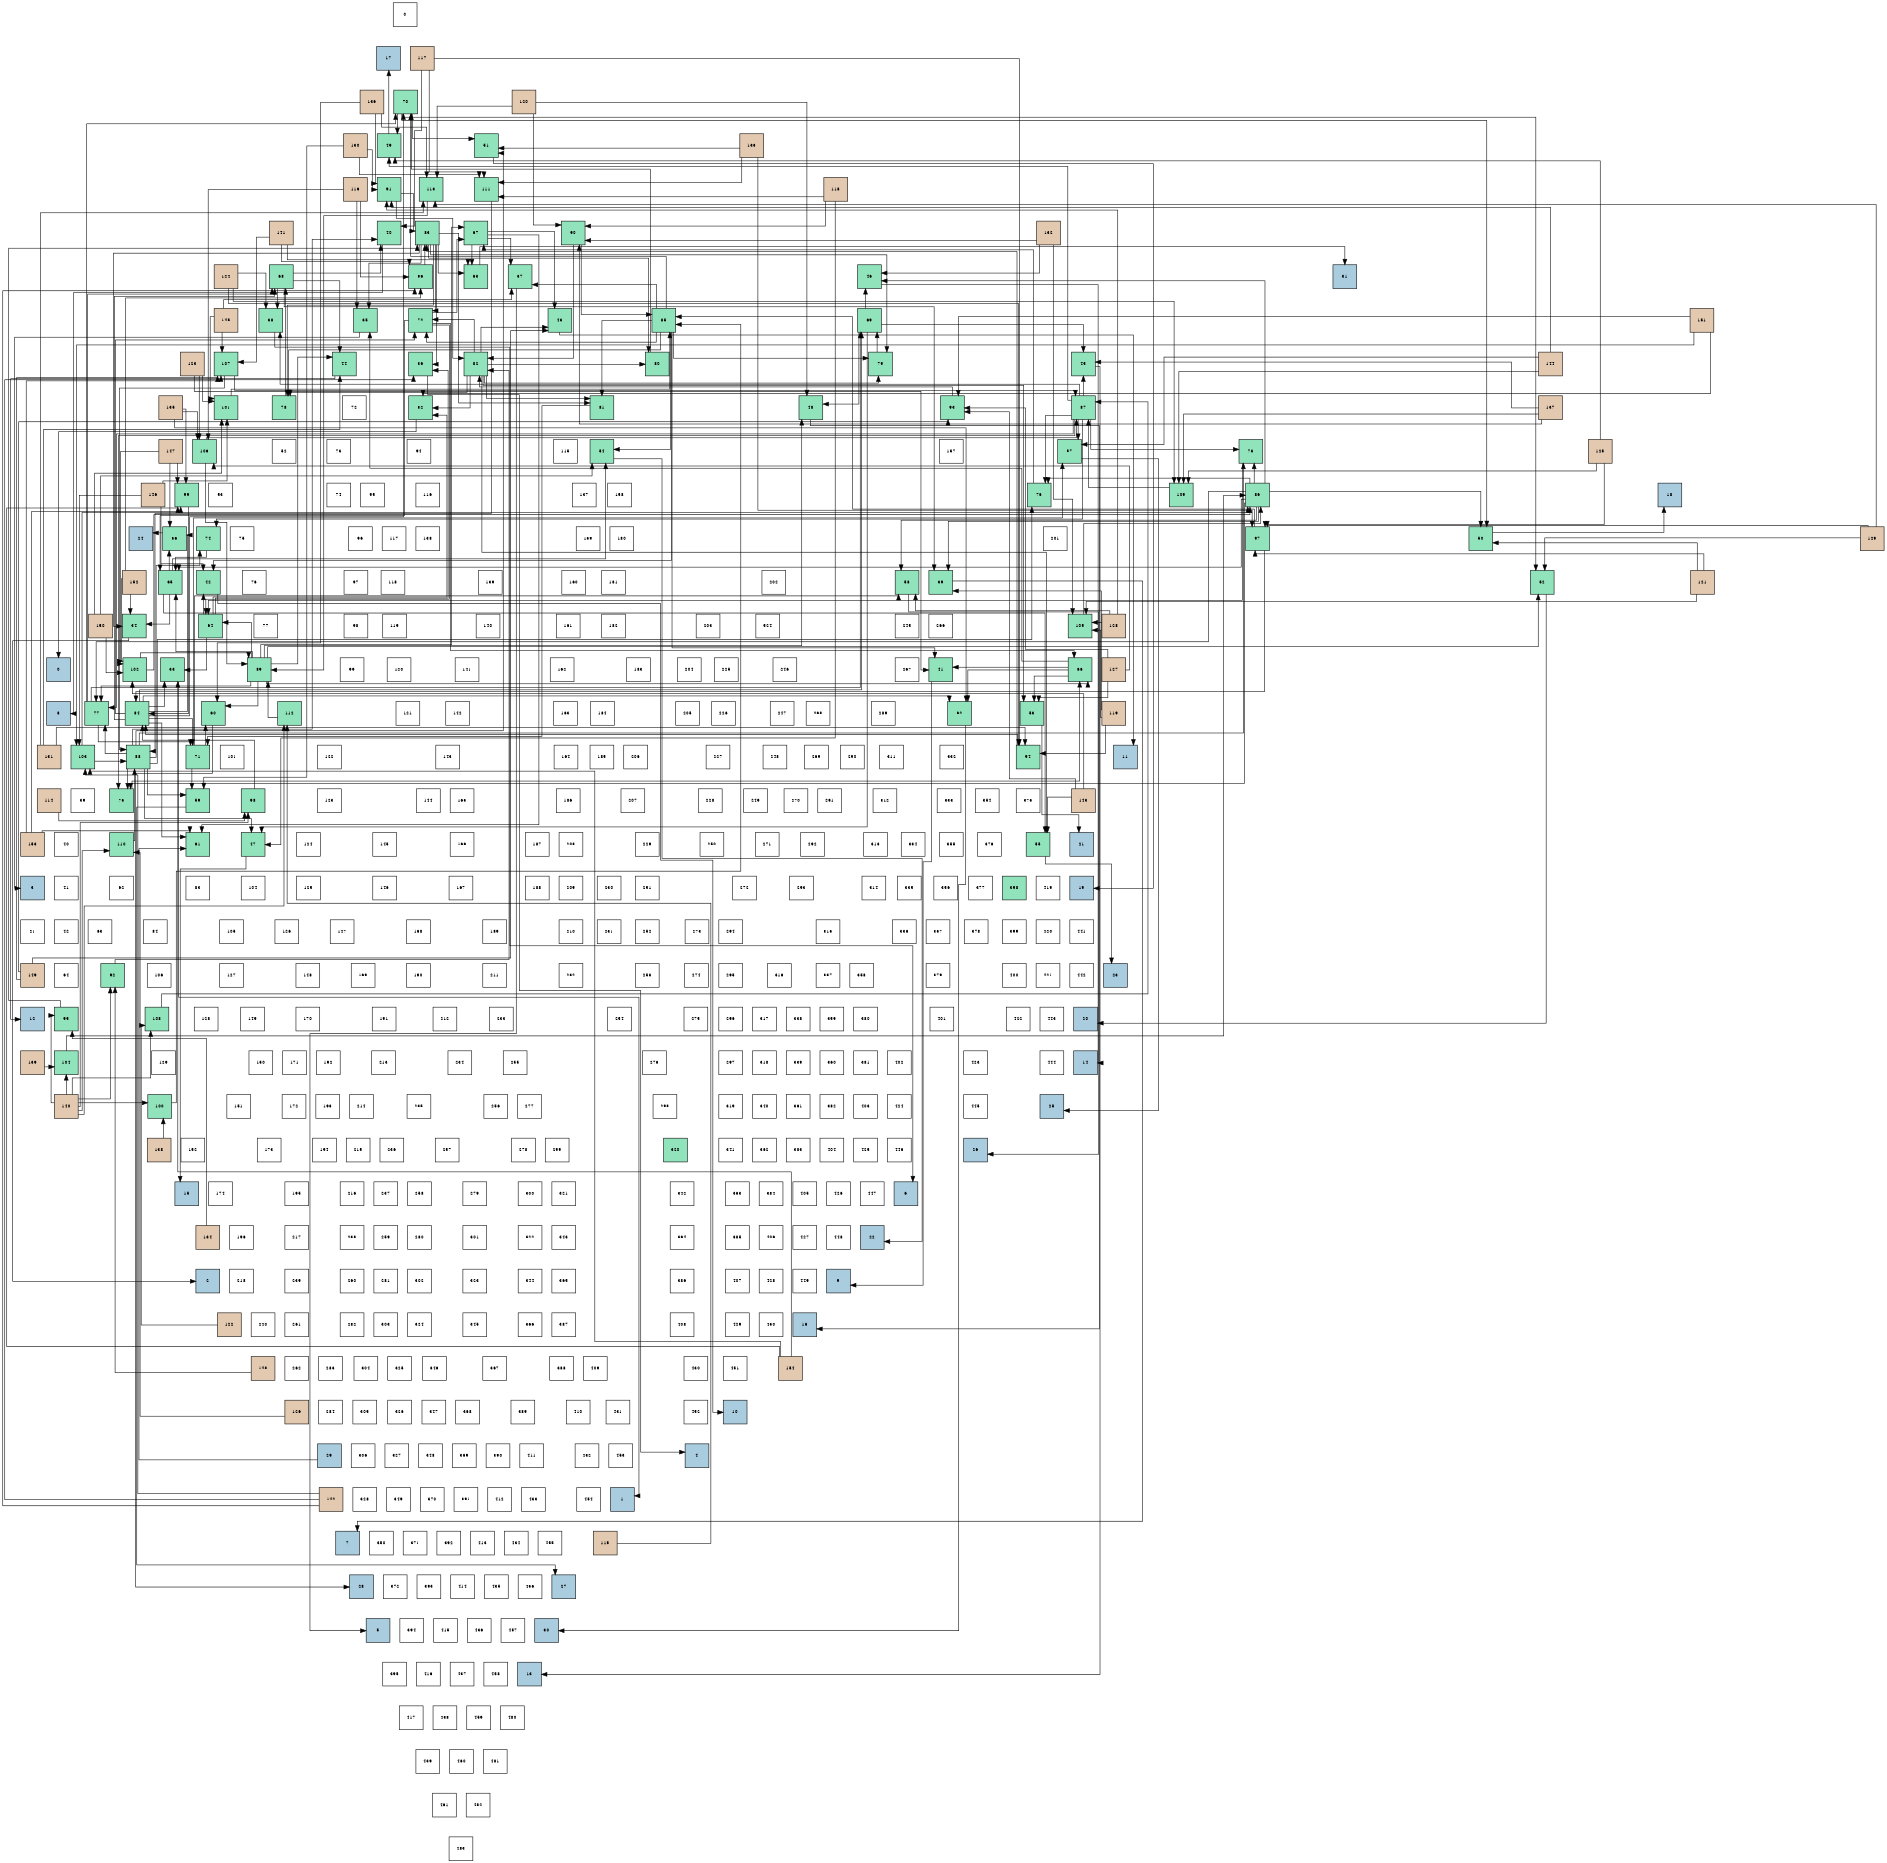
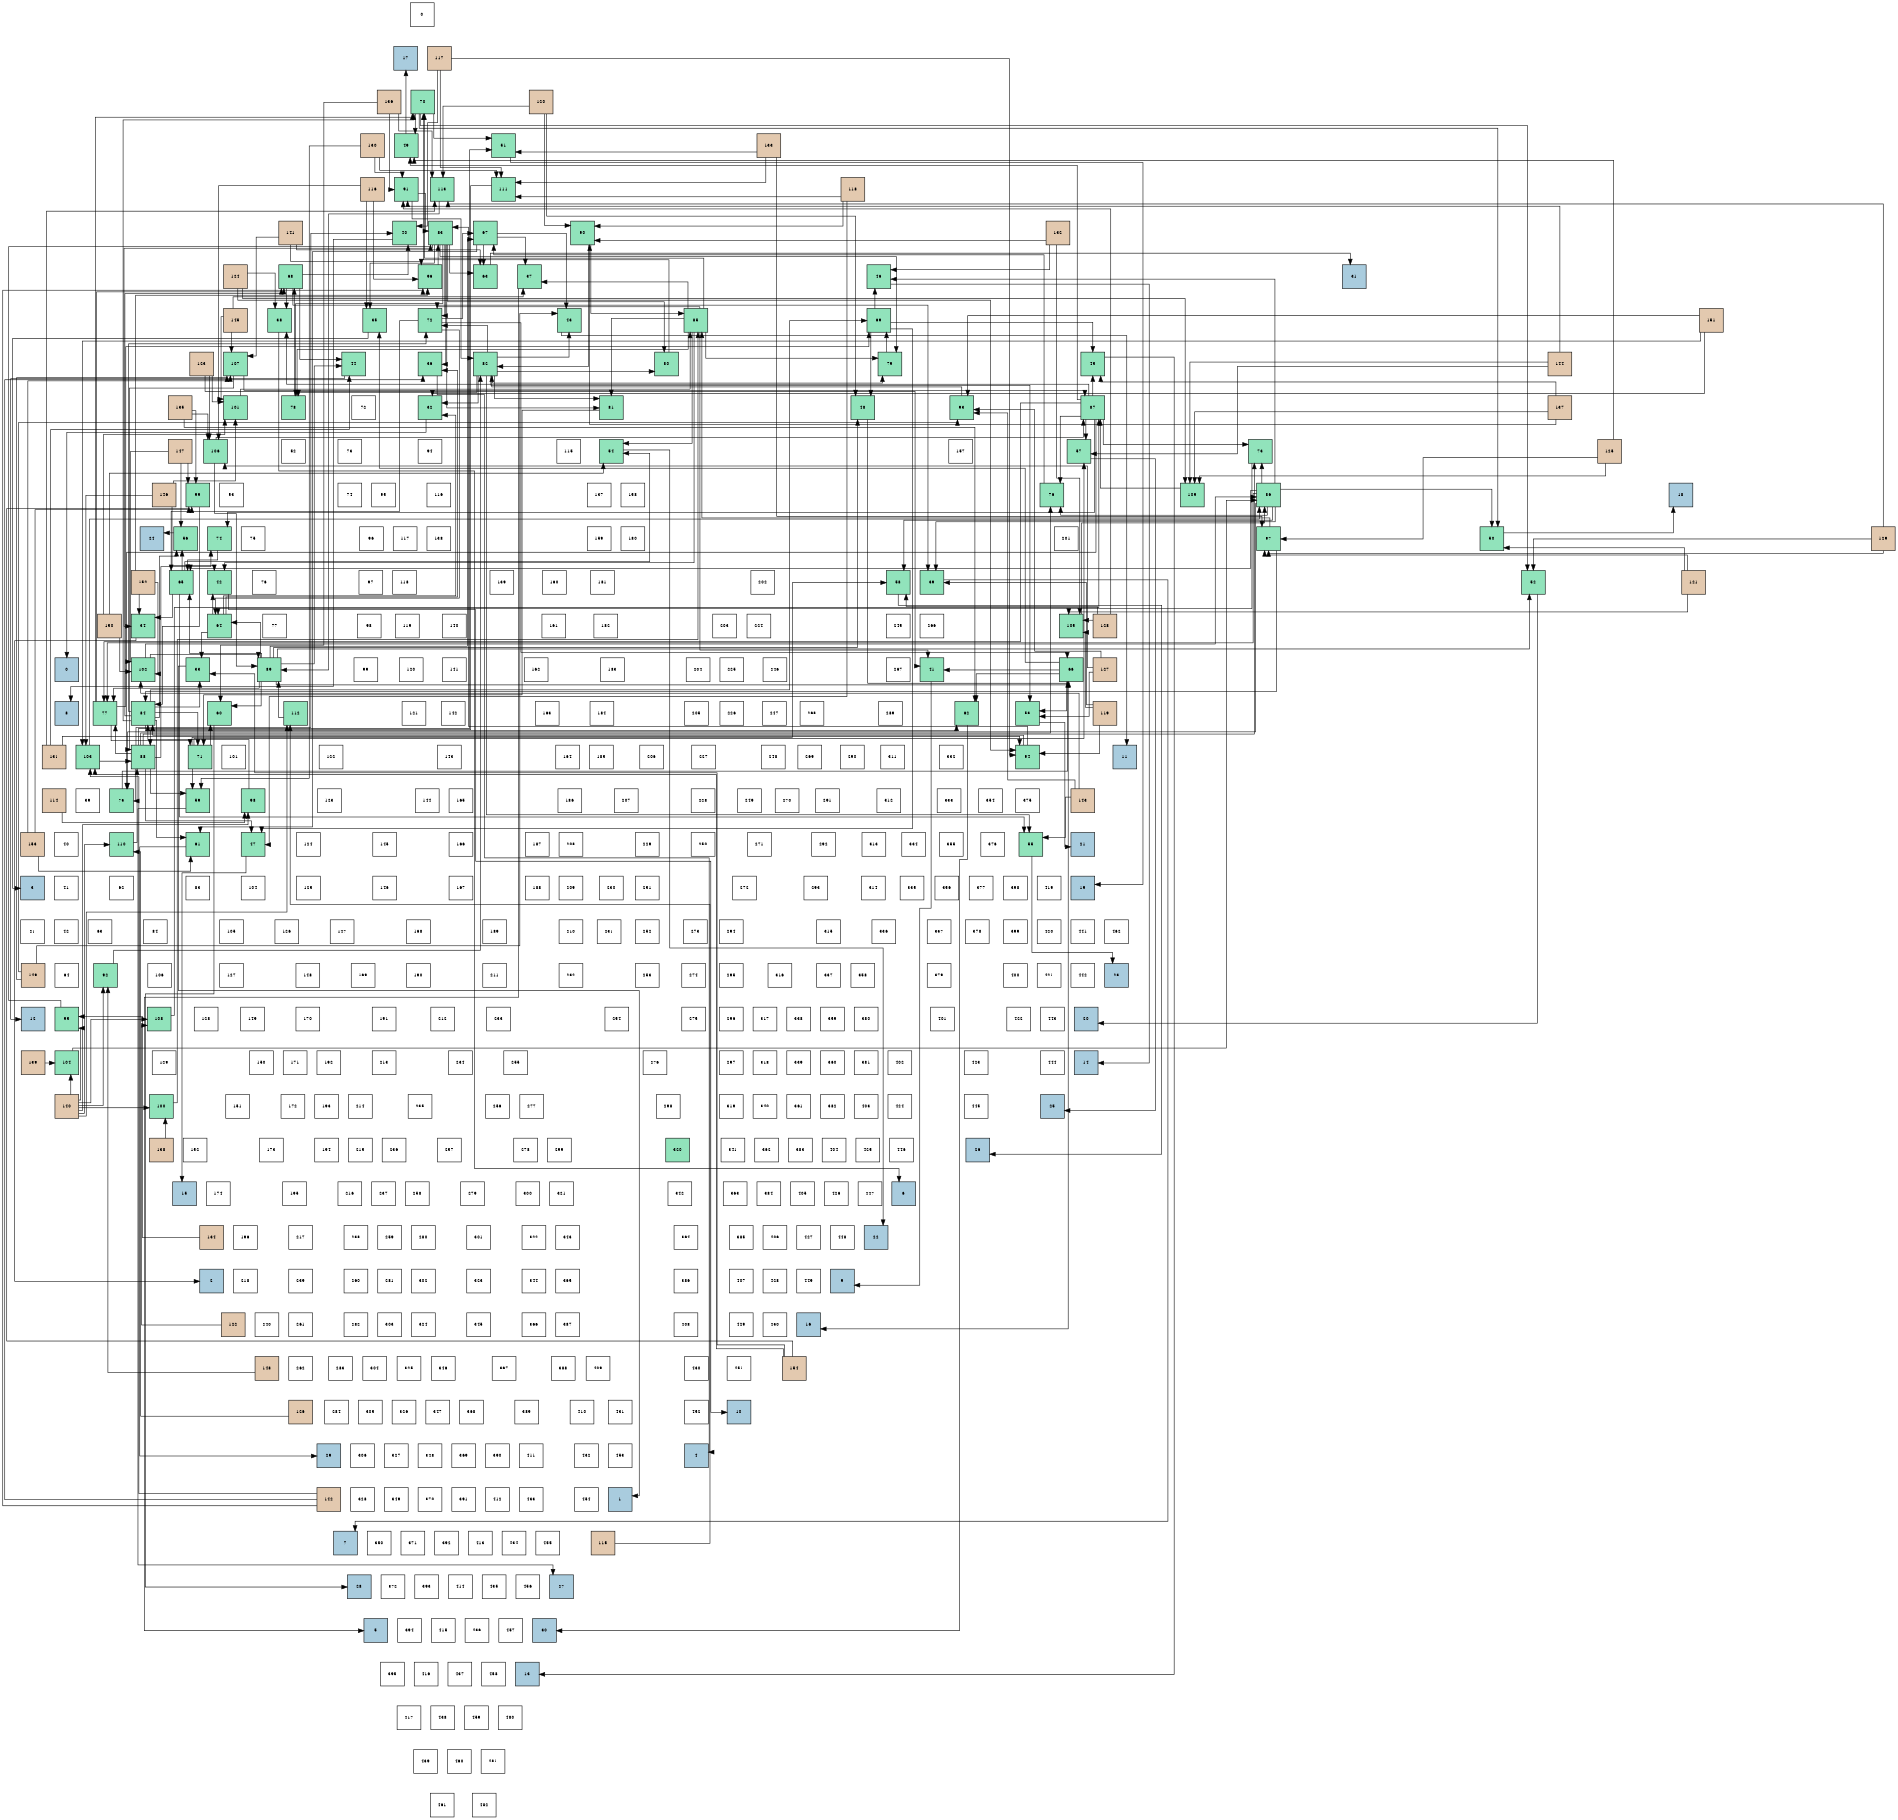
node "524": label "524" -> "224"
node "398": fillcolor #91e3bb -> #ffffff
node "462": added
edge "29" -> "61": reversed
node "483": removed
